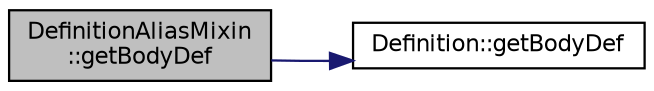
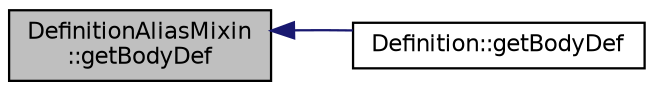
edge "DefinitionAliasMixin ::getBodyDef" -> "Definition::getBodyDef": reversed
